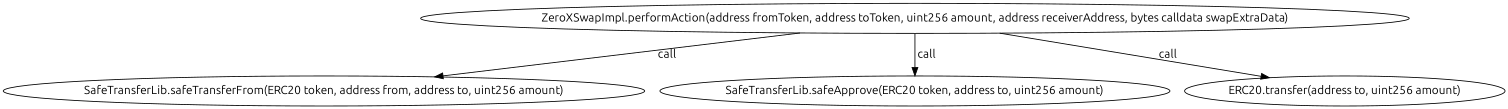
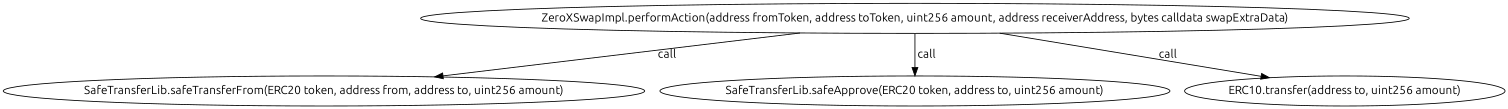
node "ERC20.transfer(address to, uint256 amount)": label "ERC20.transfer(address to, uint256 amount)" -> "ERC10.transfer(address to, uint256 amount)"
